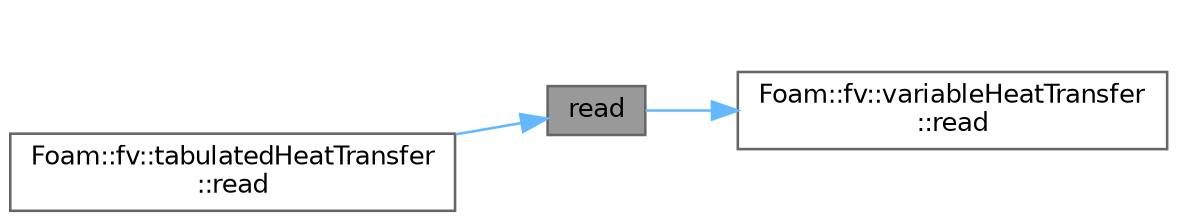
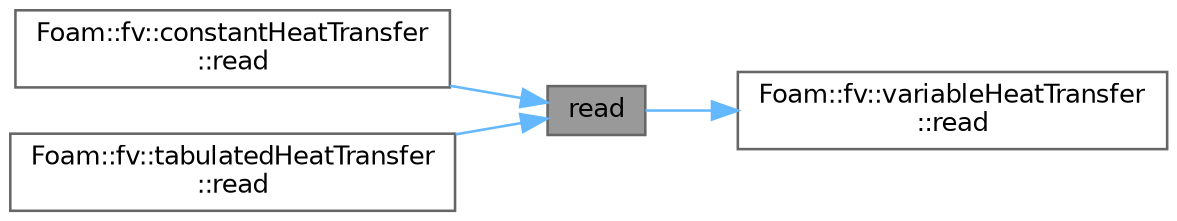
node "Foam::fv::constantHeatTransfer ::read": added
